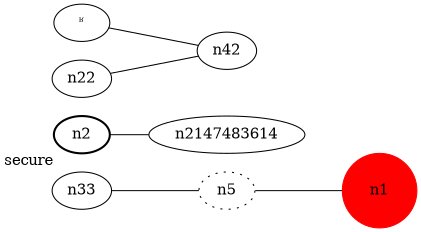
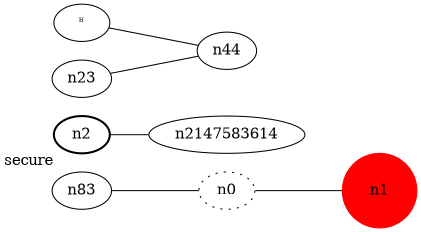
node "n42": label "n42" -> "n44"
node "n22": label "n22" -> "n23"
node "n2147483614": label "n2147483614" -> "n2147583614"
node "n33": label "n33" -> "n83"
node "n5": label "n5" -> "n0"
